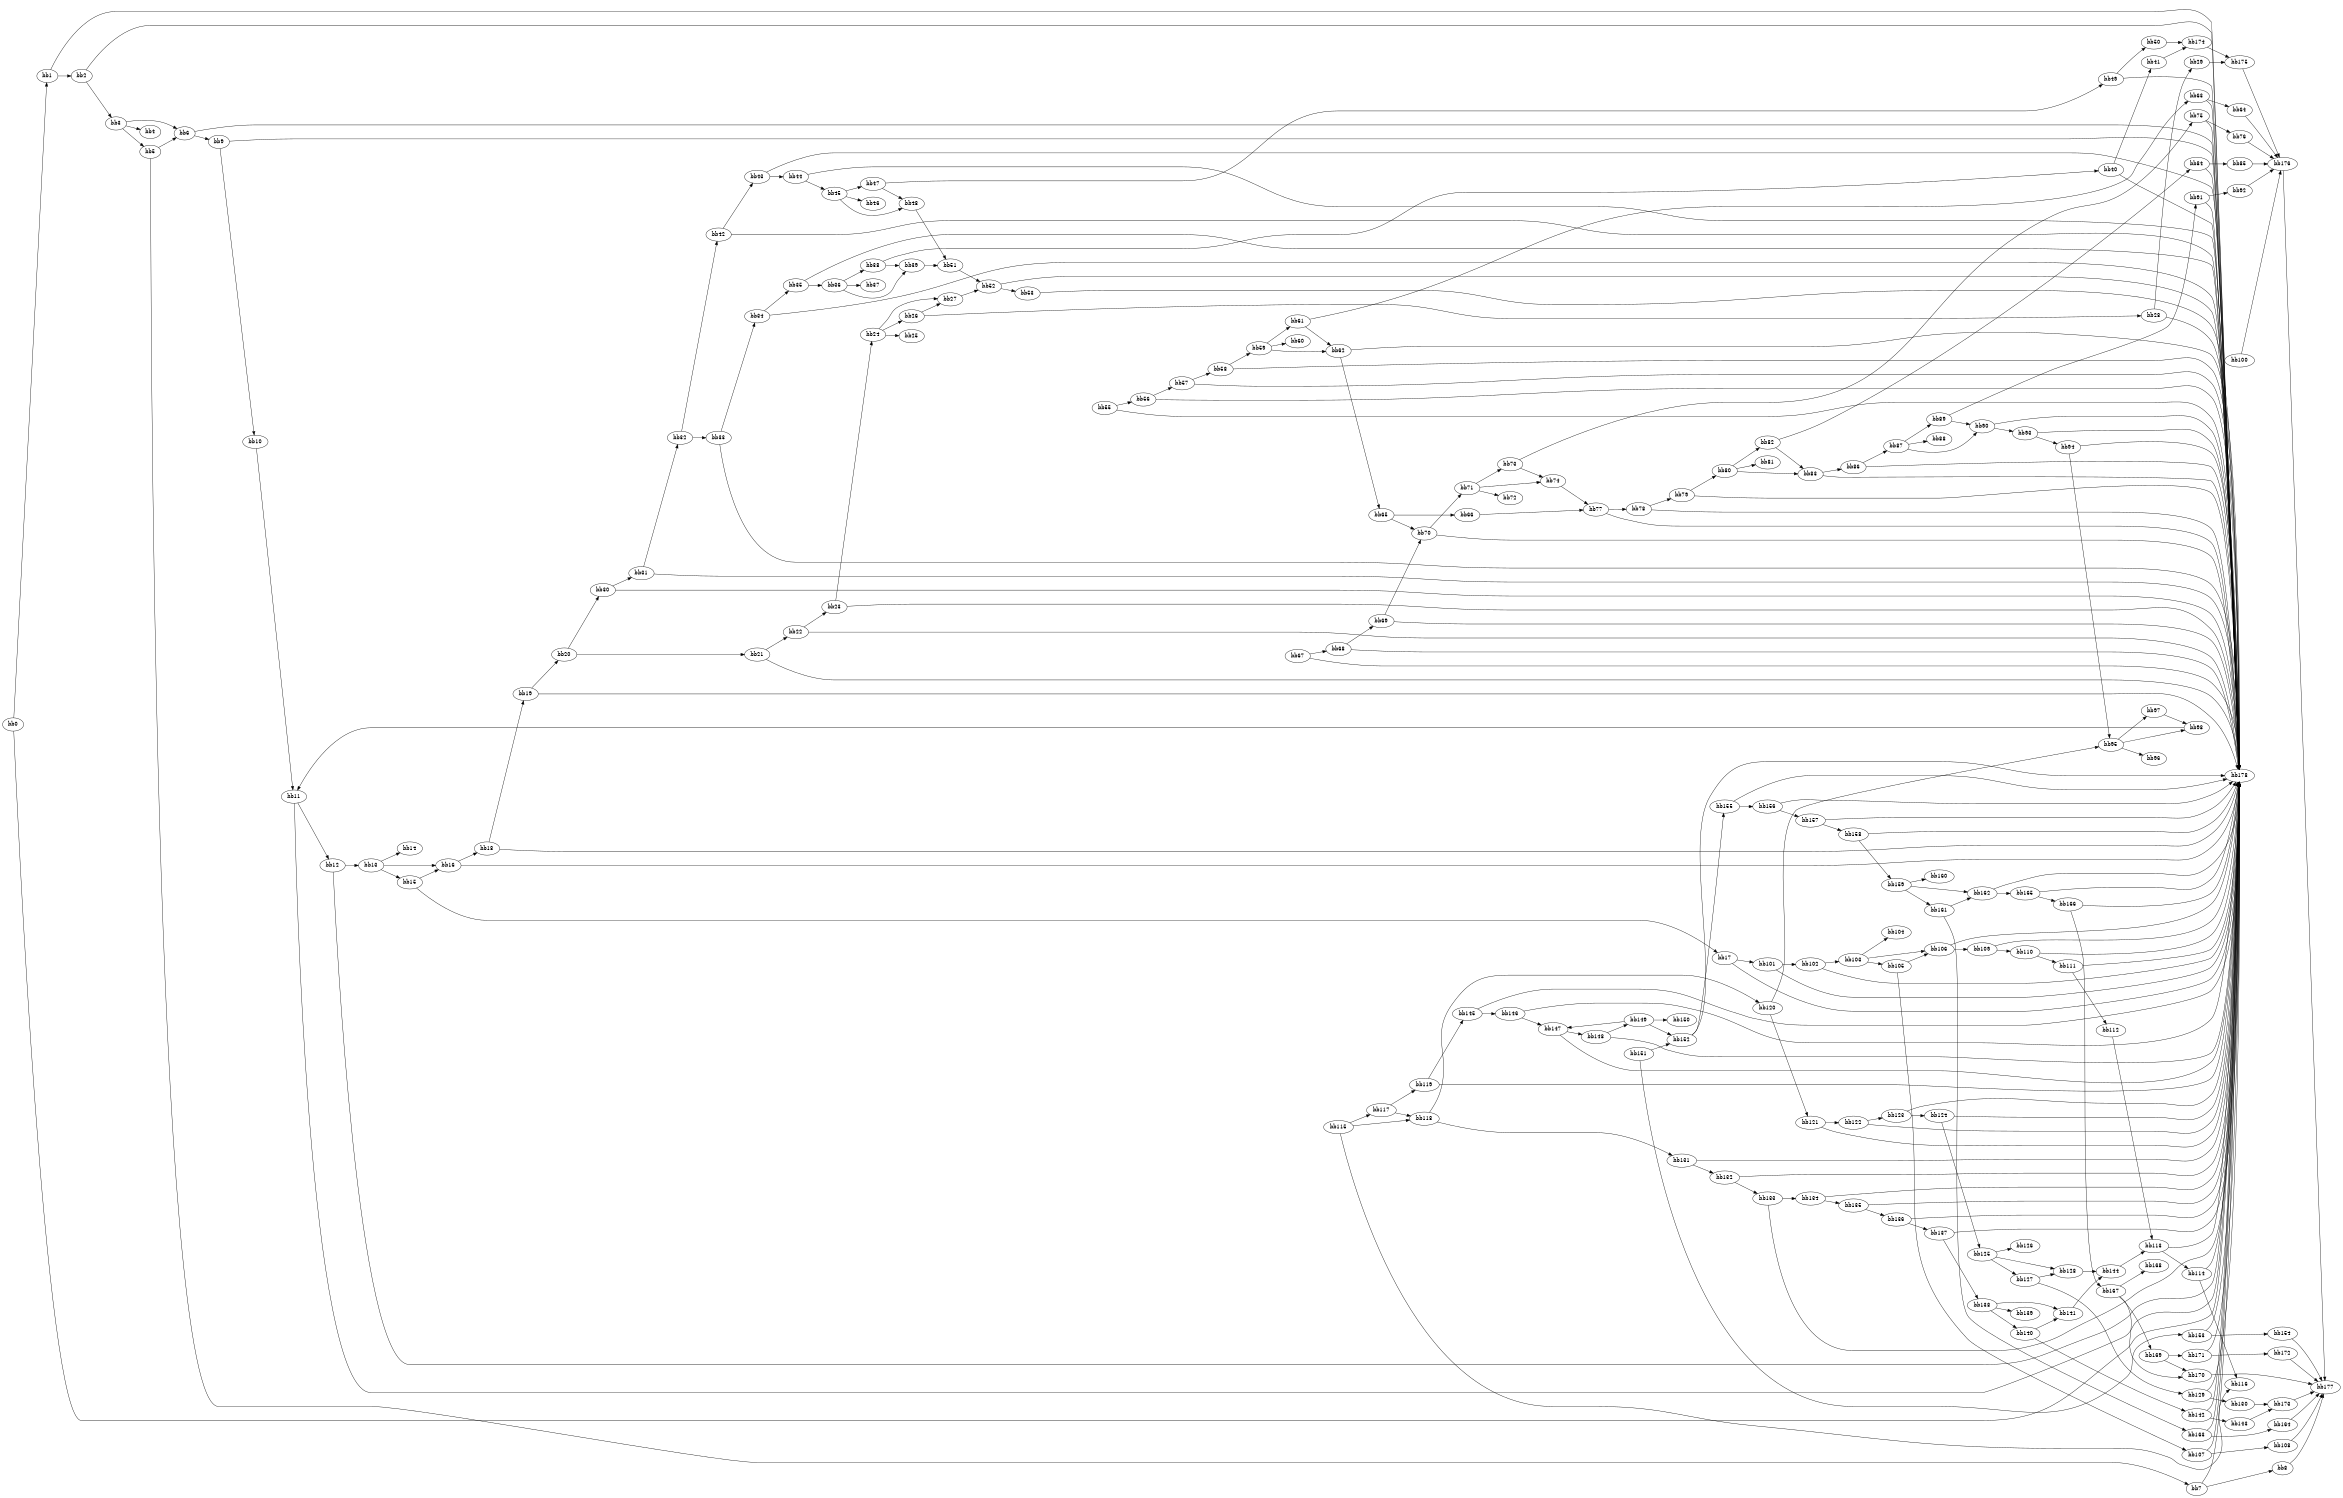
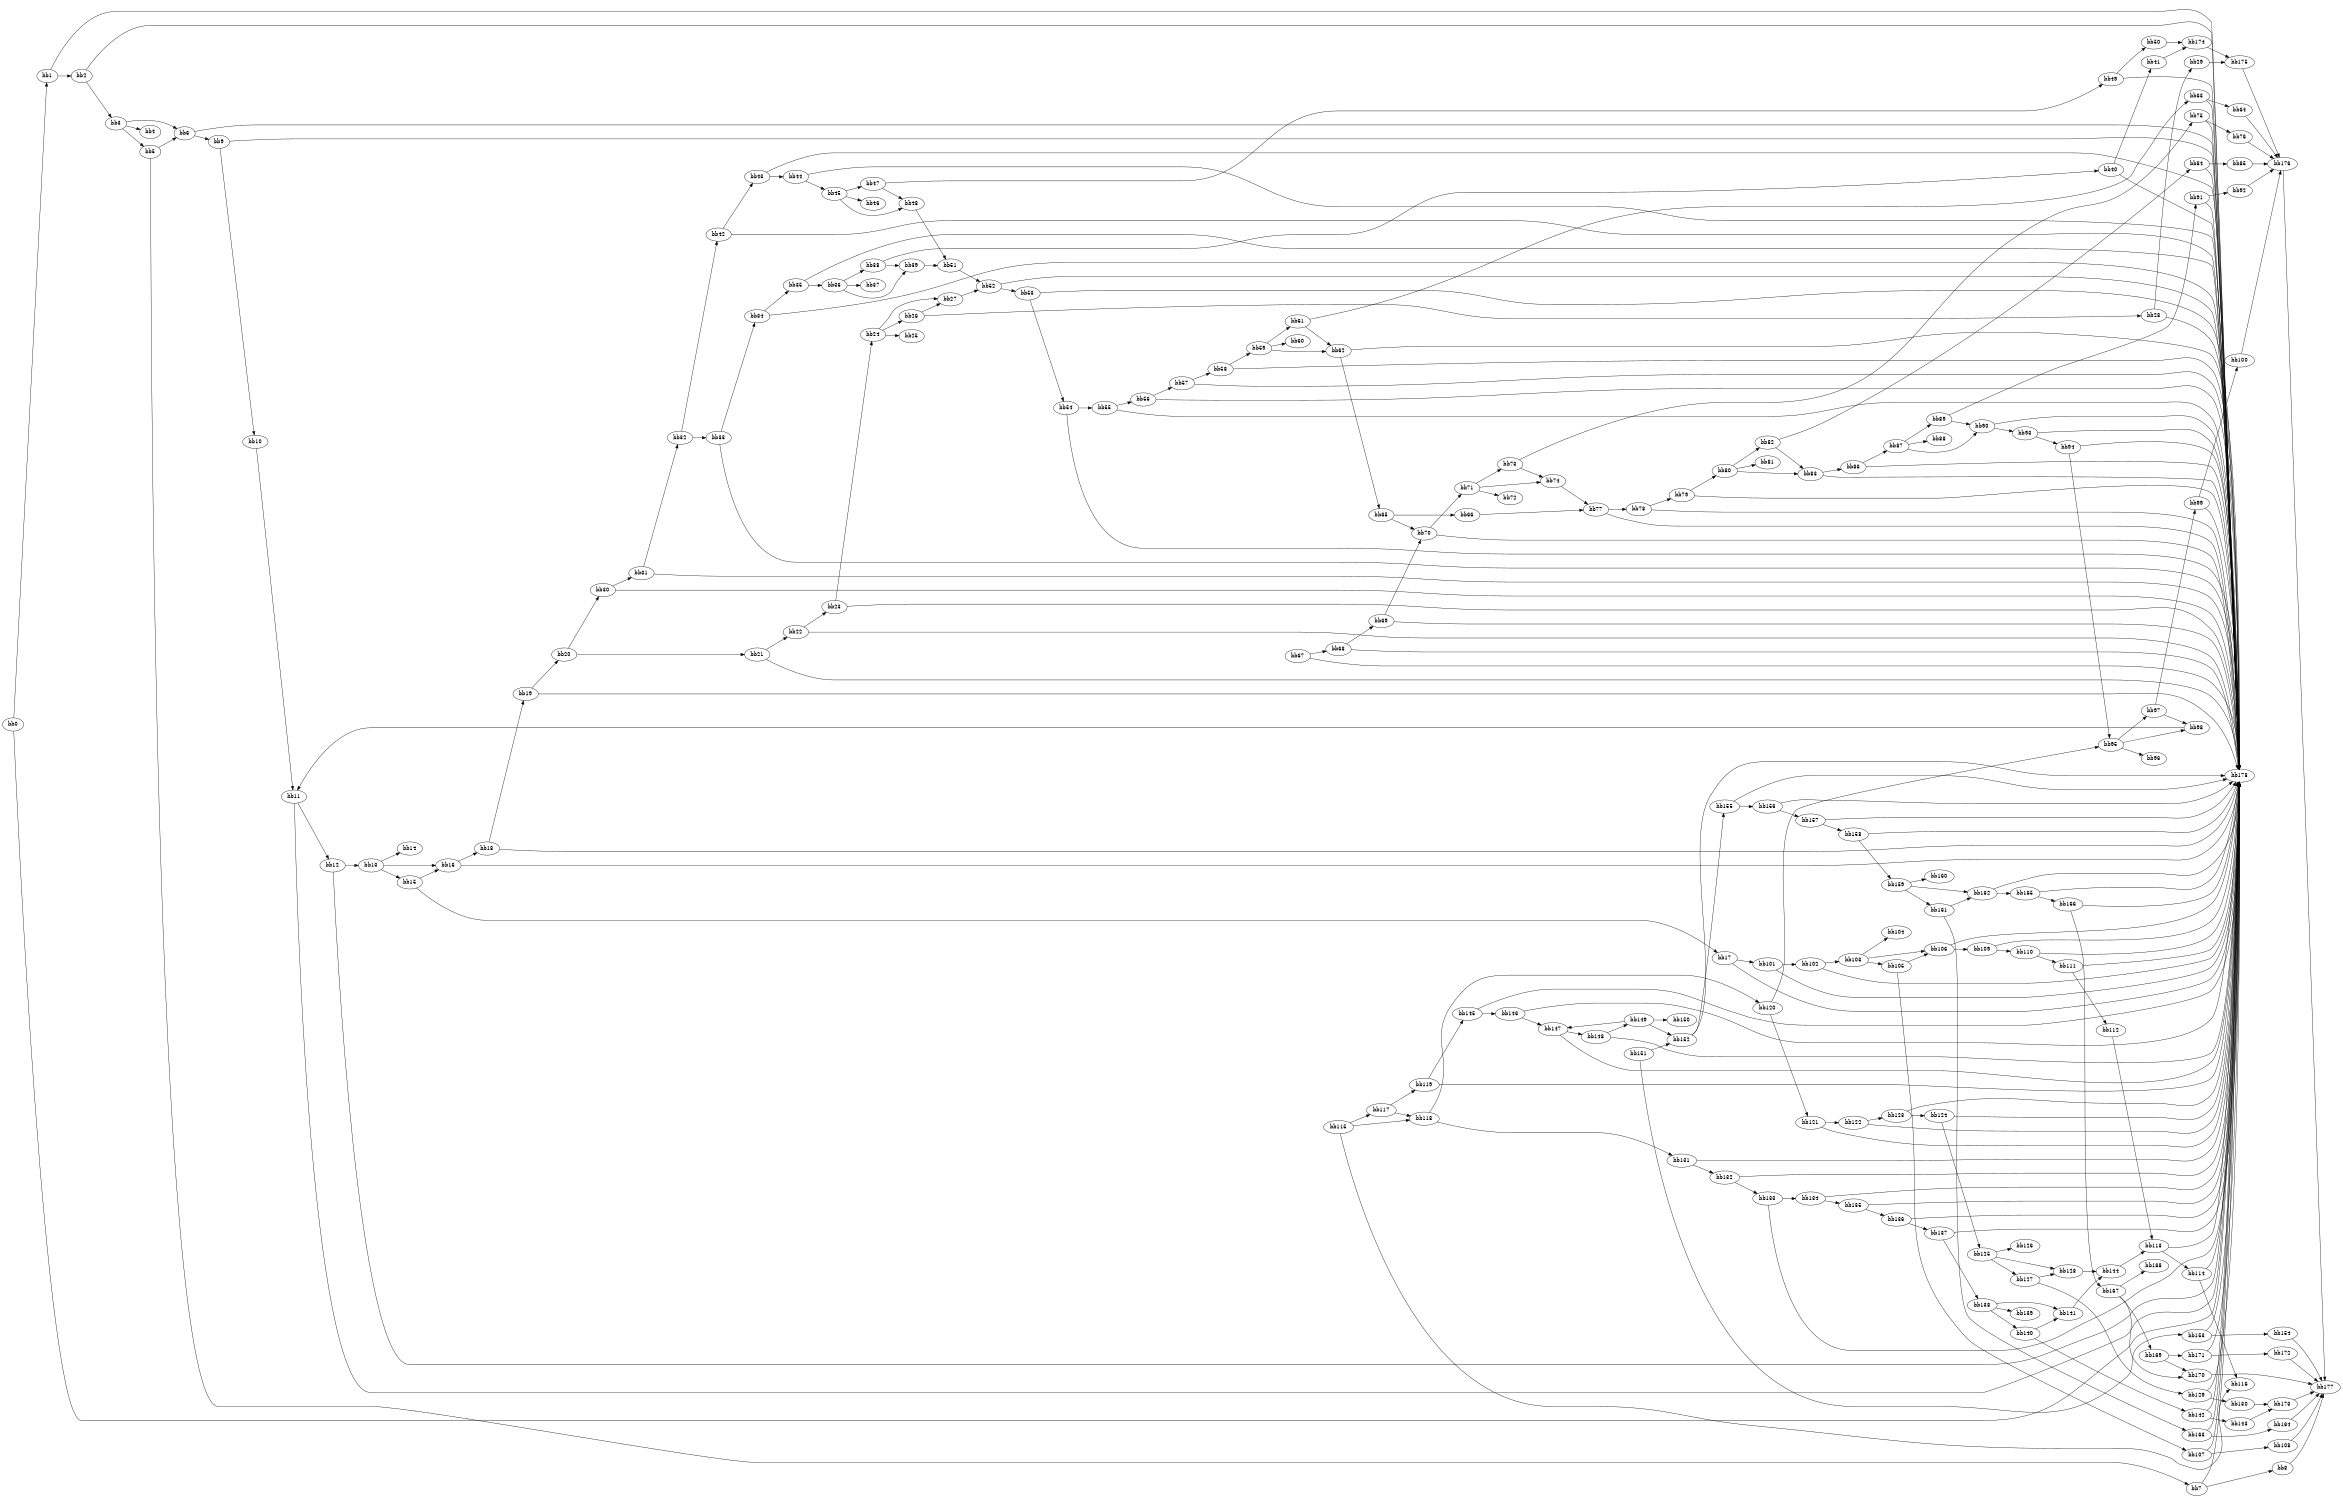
node "bb54": added
node "bb99": added
